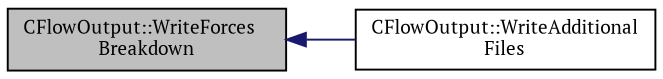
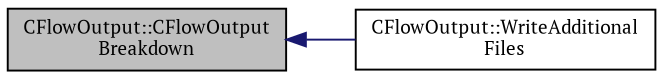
node "CFlowOutput::WriteForces Breakdown": label "CFlowOutput::WriteForces Breakdown" -> "CFlowOutput::CFlowOutput Breakdown"
